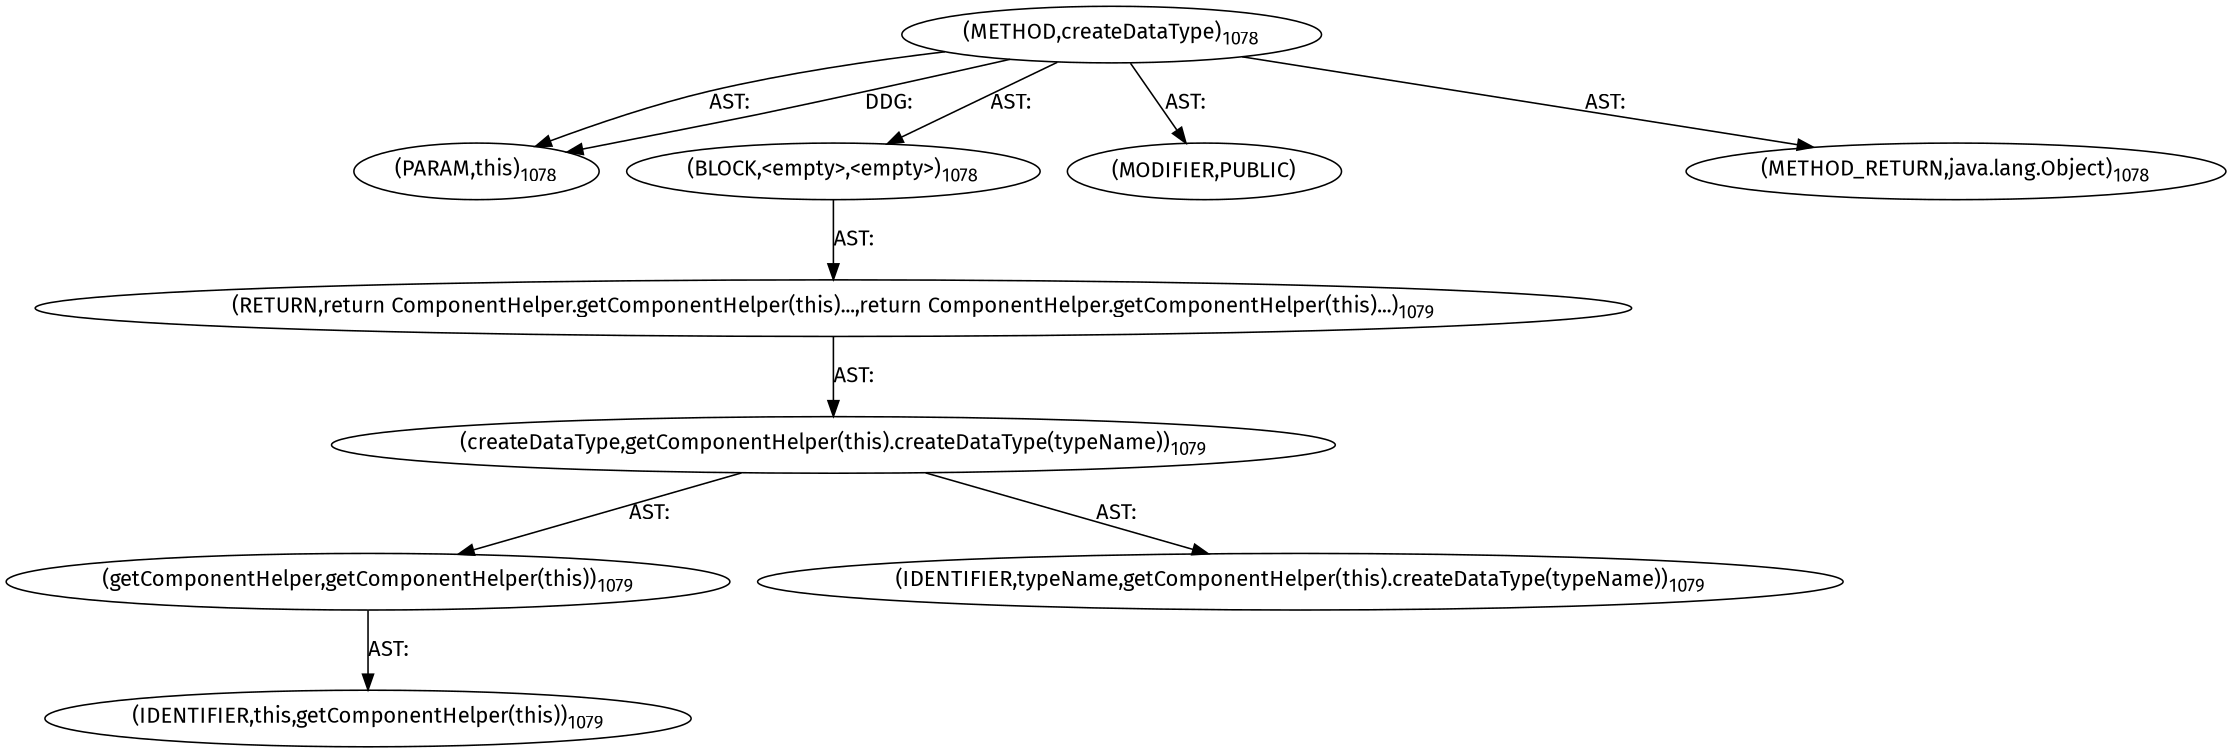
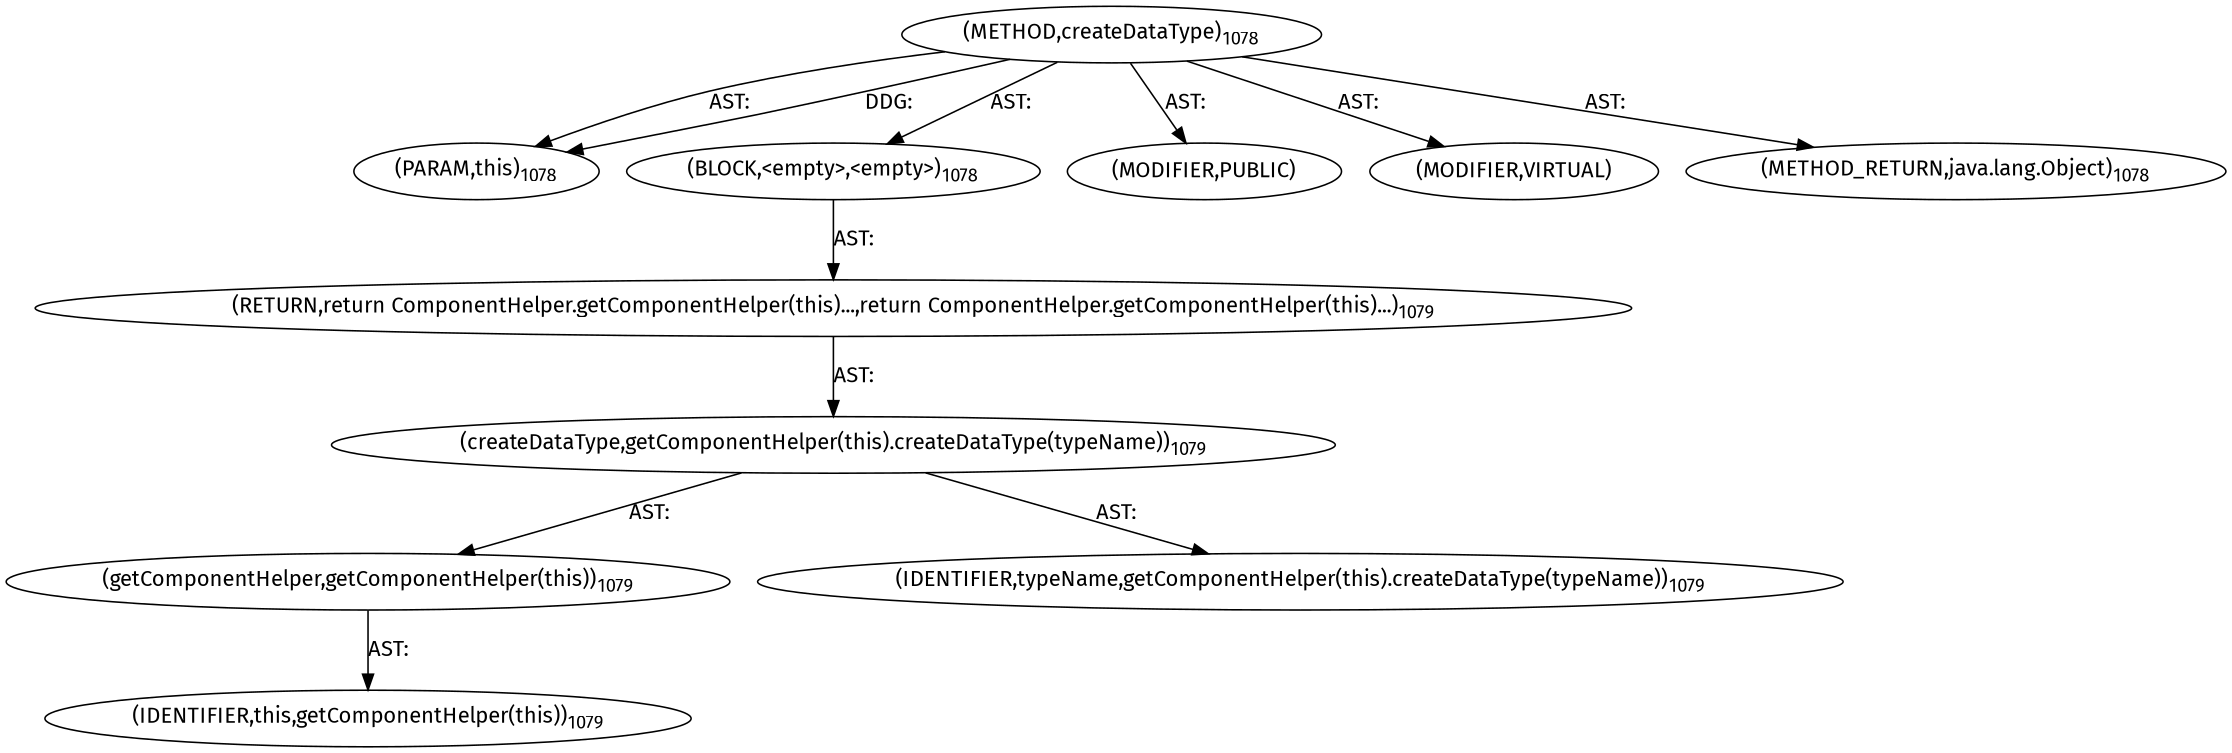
node "(MODIFIER,VIRTUAL)": added
